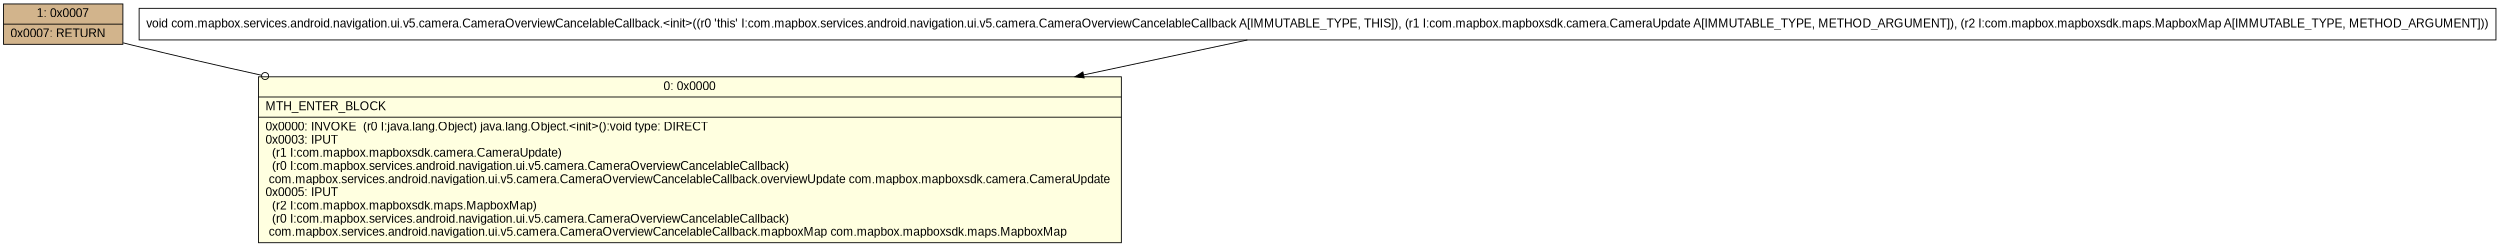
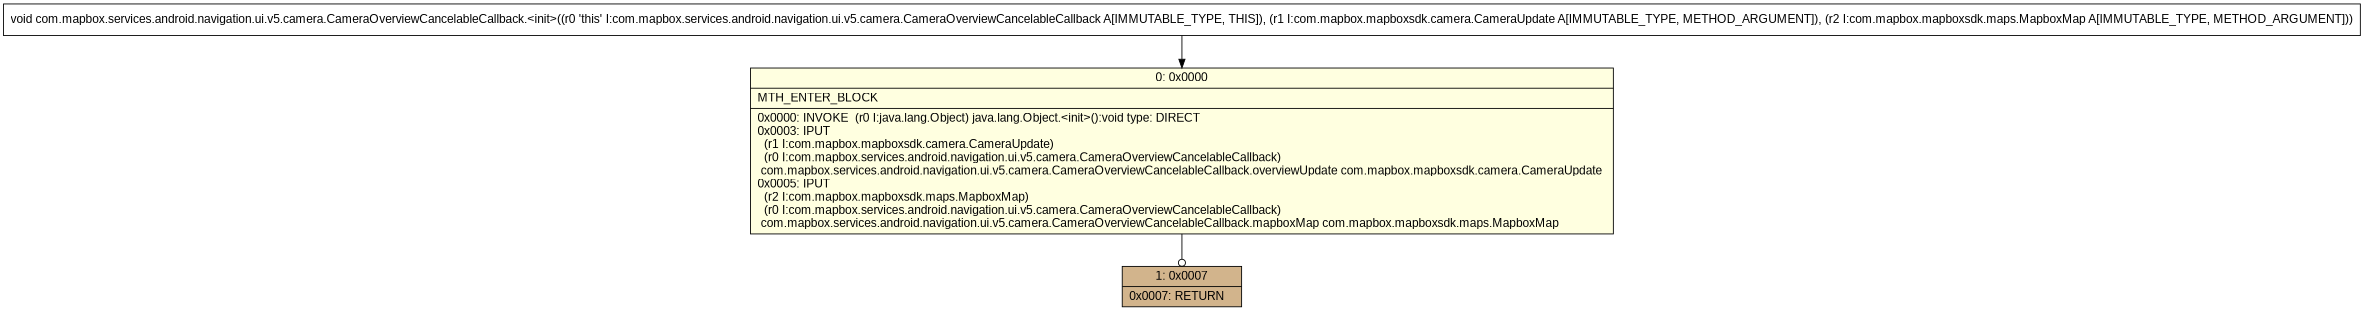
edge "1: 0x0007" -> "0: 0x0000": reversed
